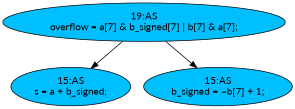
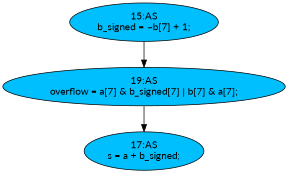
edge "19:AS overflow = a[7] & b_signed[7] | b[7] & a[7];" -> "15:AS b_signed = ~b[7] + 1;": reversed
node "15:AS s = a + b_signed;": label "15:AS s = a + b_signed;" -> "17:AS s = a + b_signed;"
